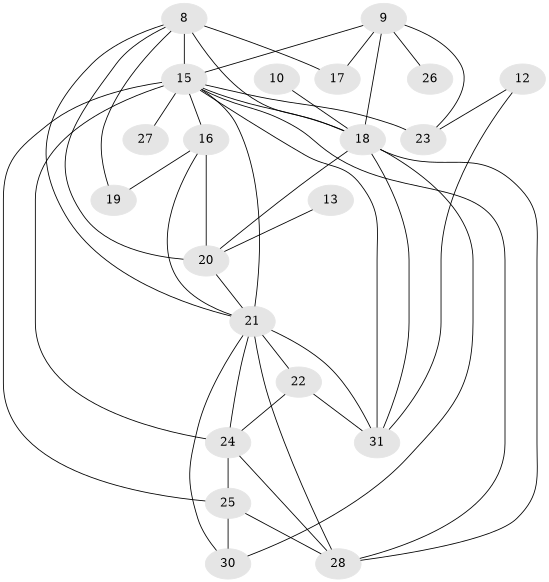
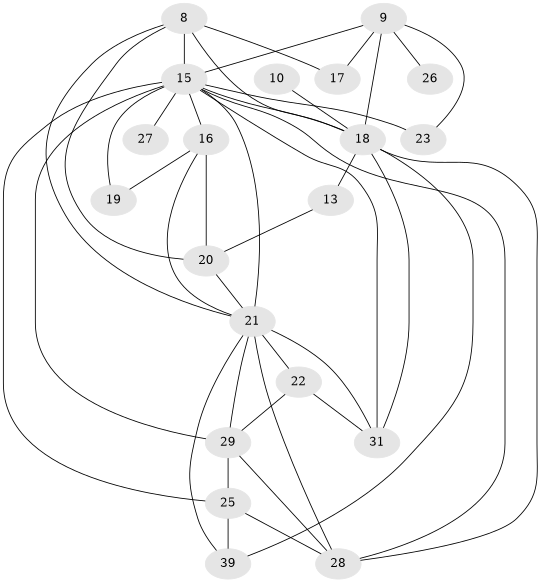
node "12": removed
edge "8" -- "19": now "15" -- "19"
edge "18" -- "20": now "18" -- "13"
node "24": label "24" -> "29"
node "30": label "30" -> "39"
